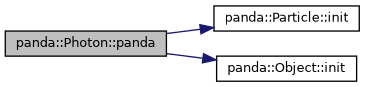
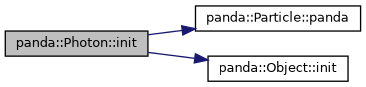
node "panda::Particle::init": label "panda::Particle::init" -> "panda::Particle::panda"
node "panda::Photon::panda": label "panda::Photon::panda" -> "panda::Photon::init"
